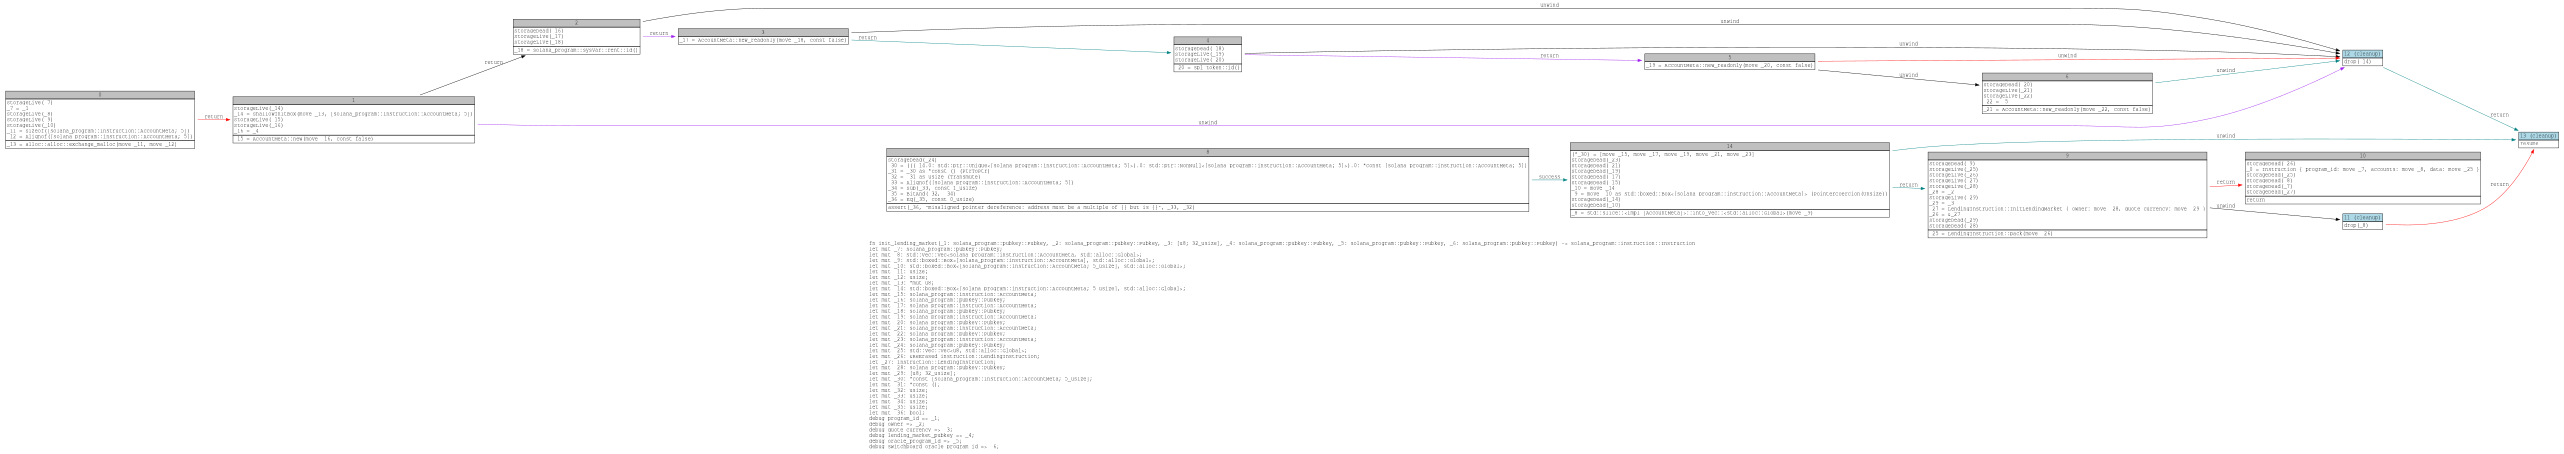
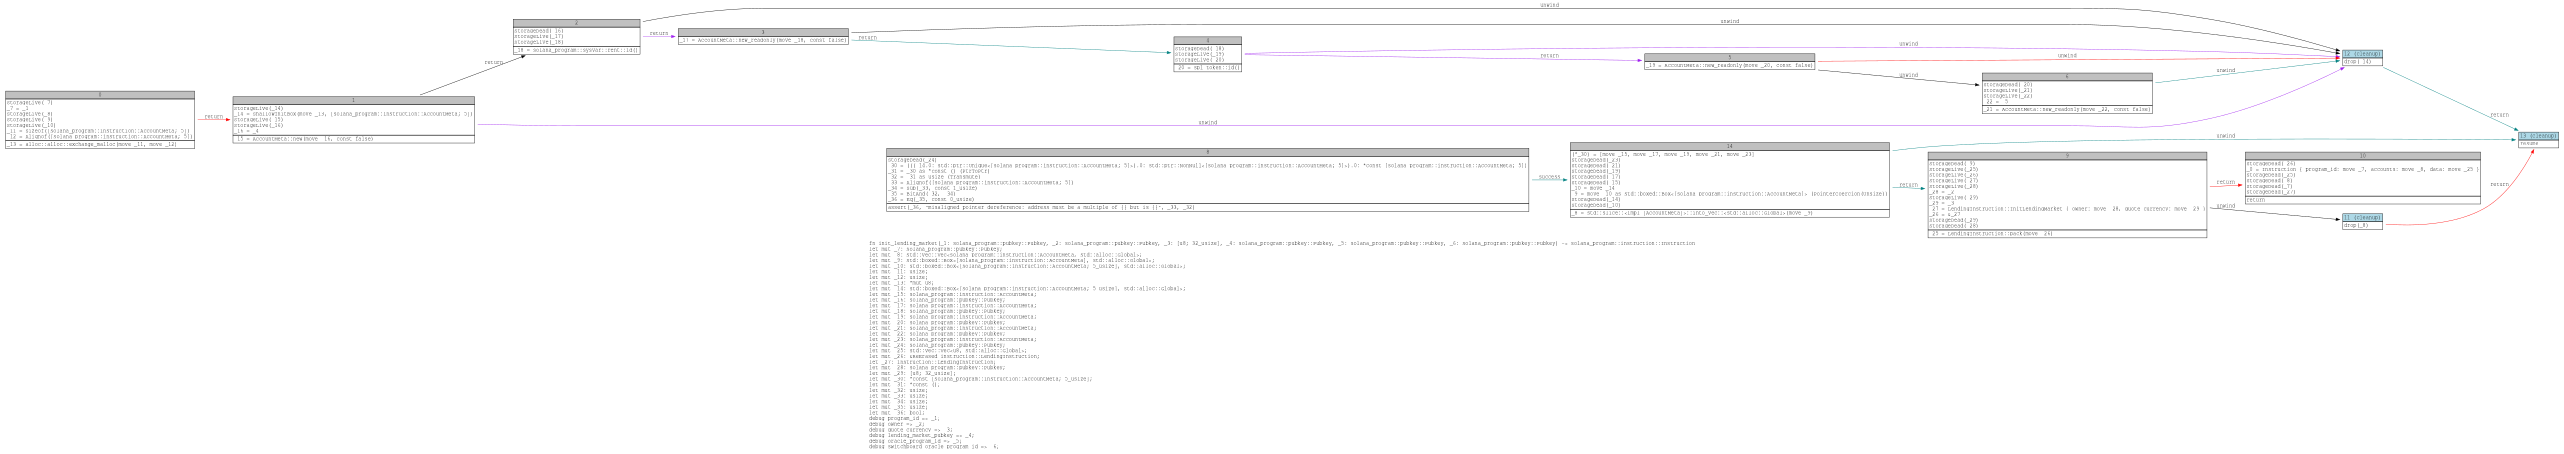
edge "4" -> "12 (cleanup)": color black -> purple
